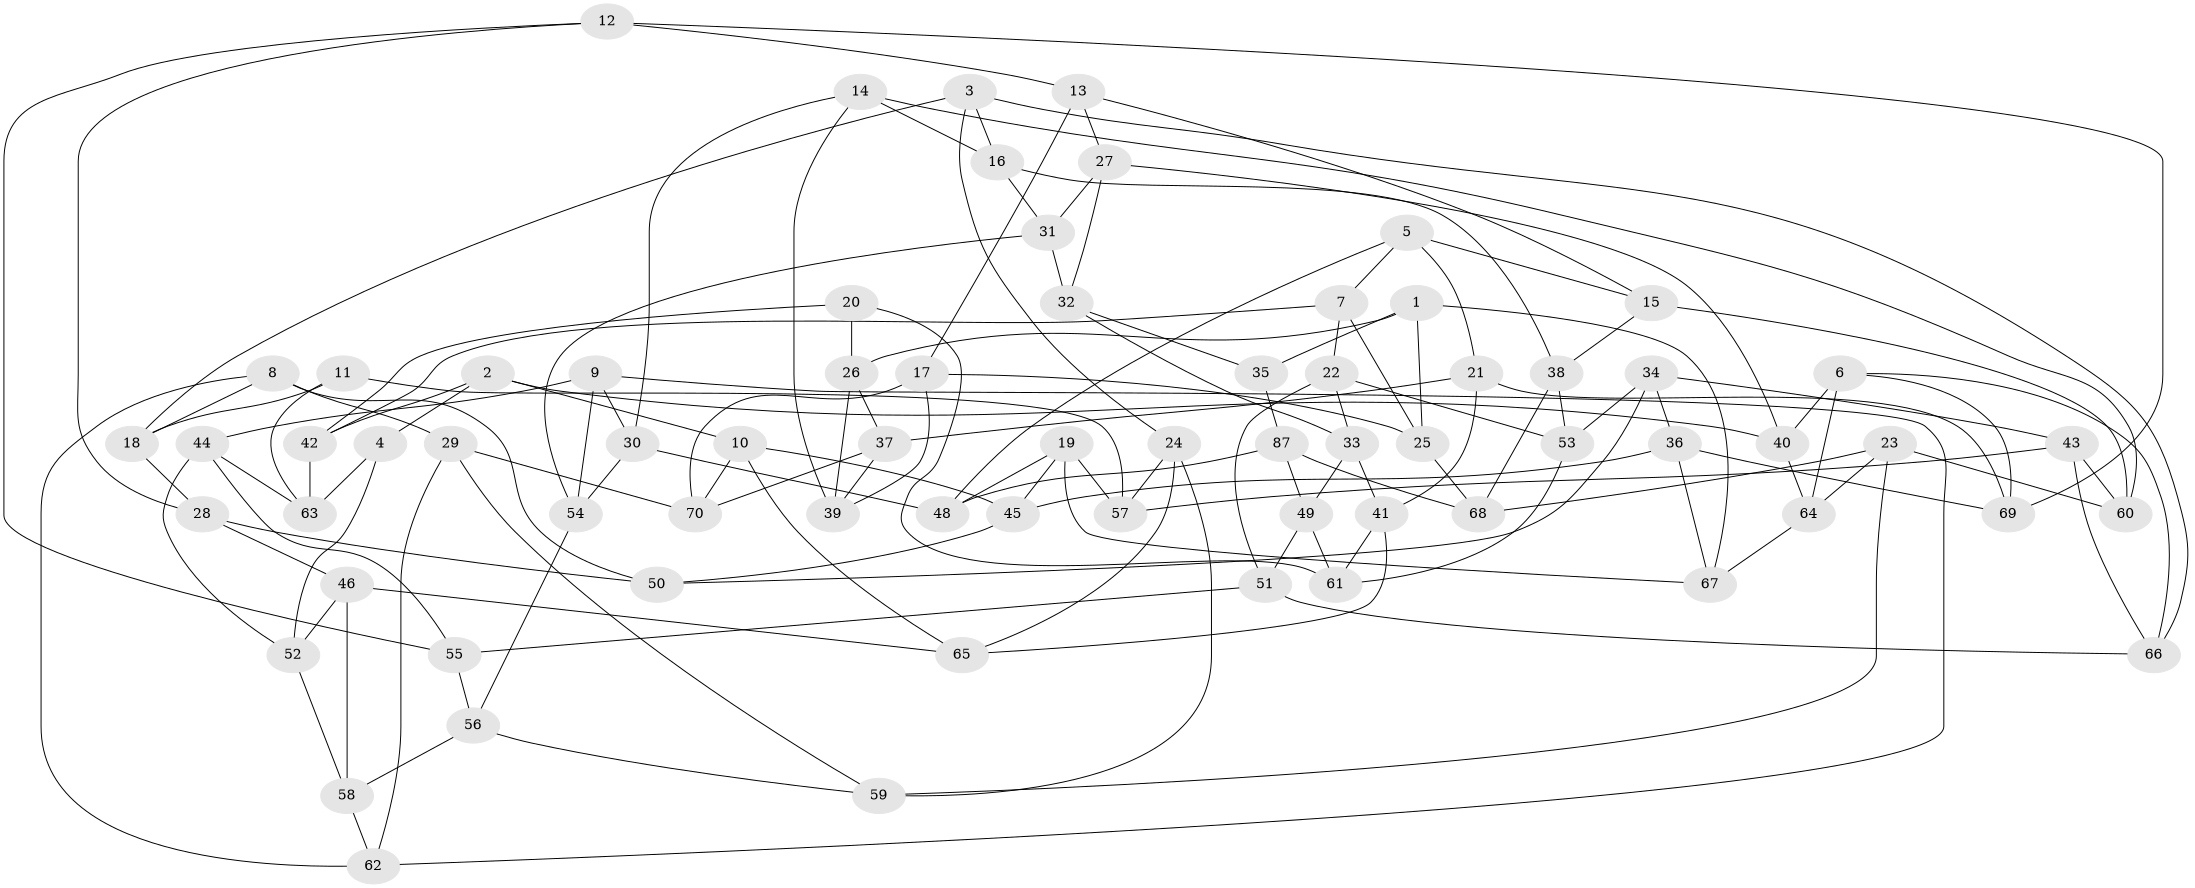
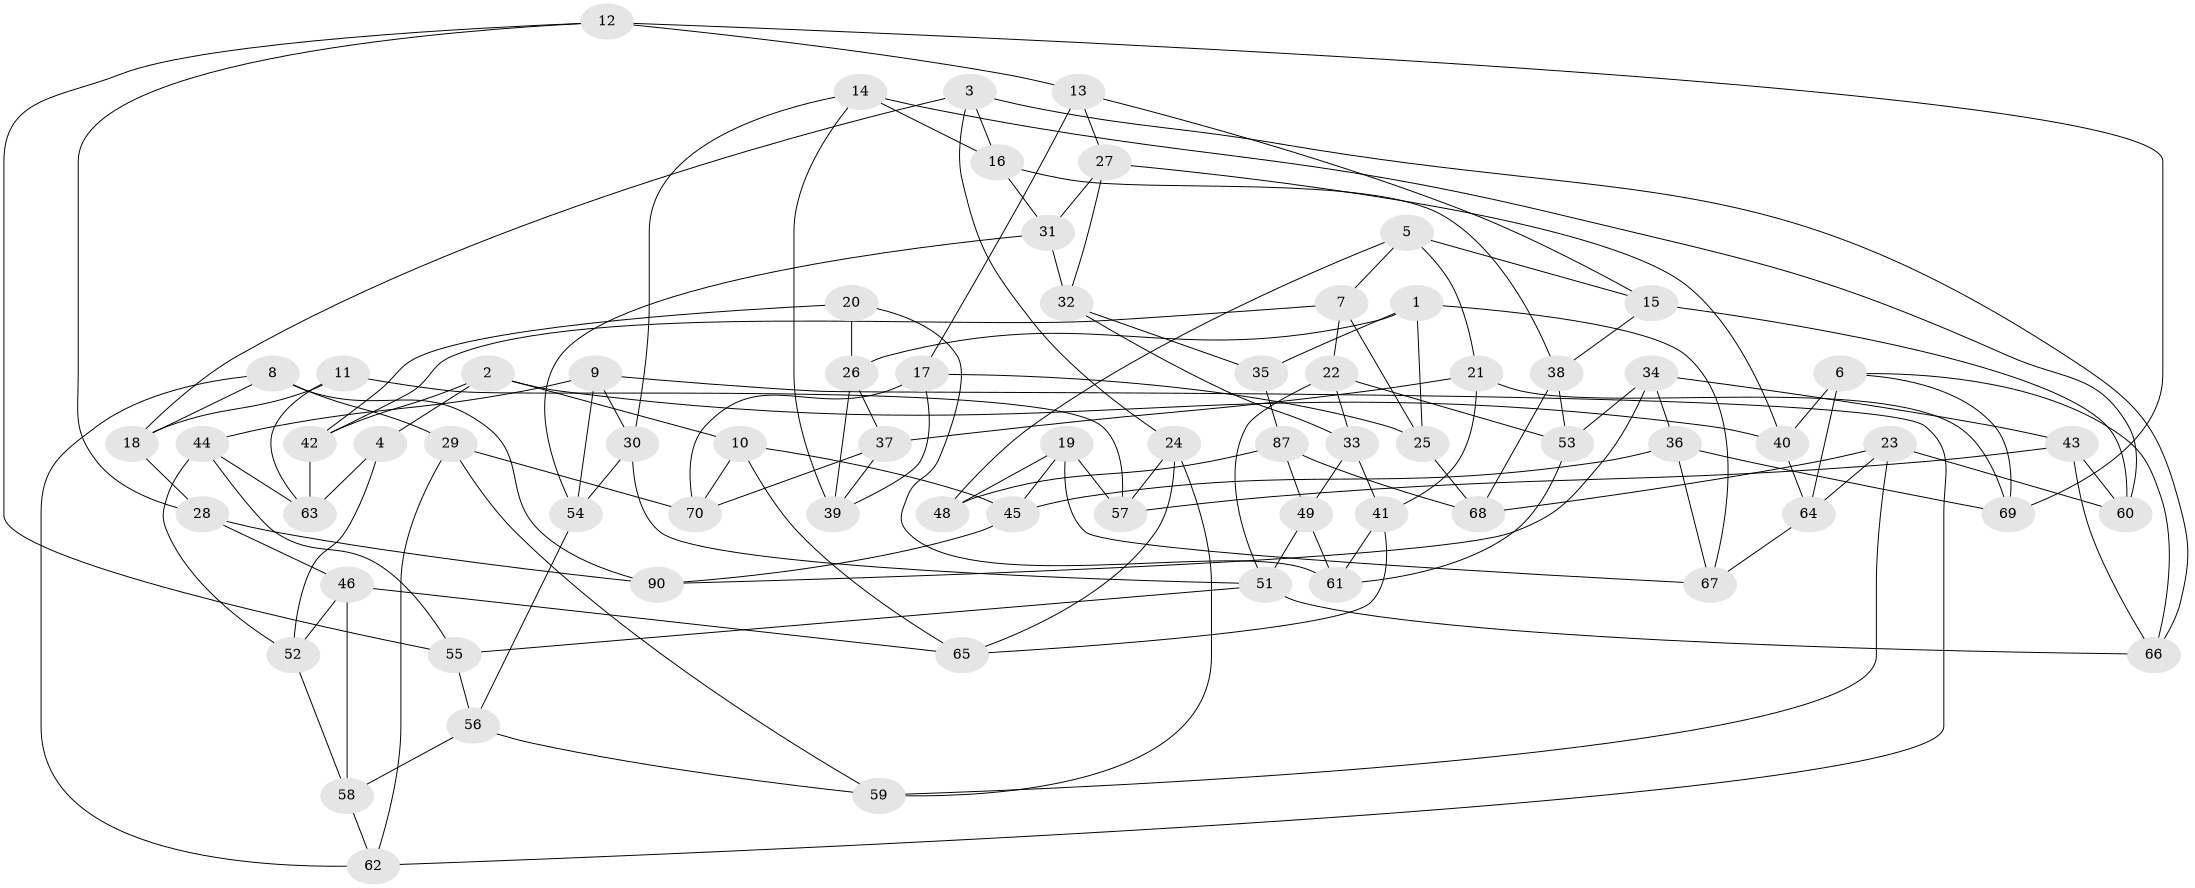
edge "30" -- "48": now "30" -- "51"
node "50": label "50" -> "90"
